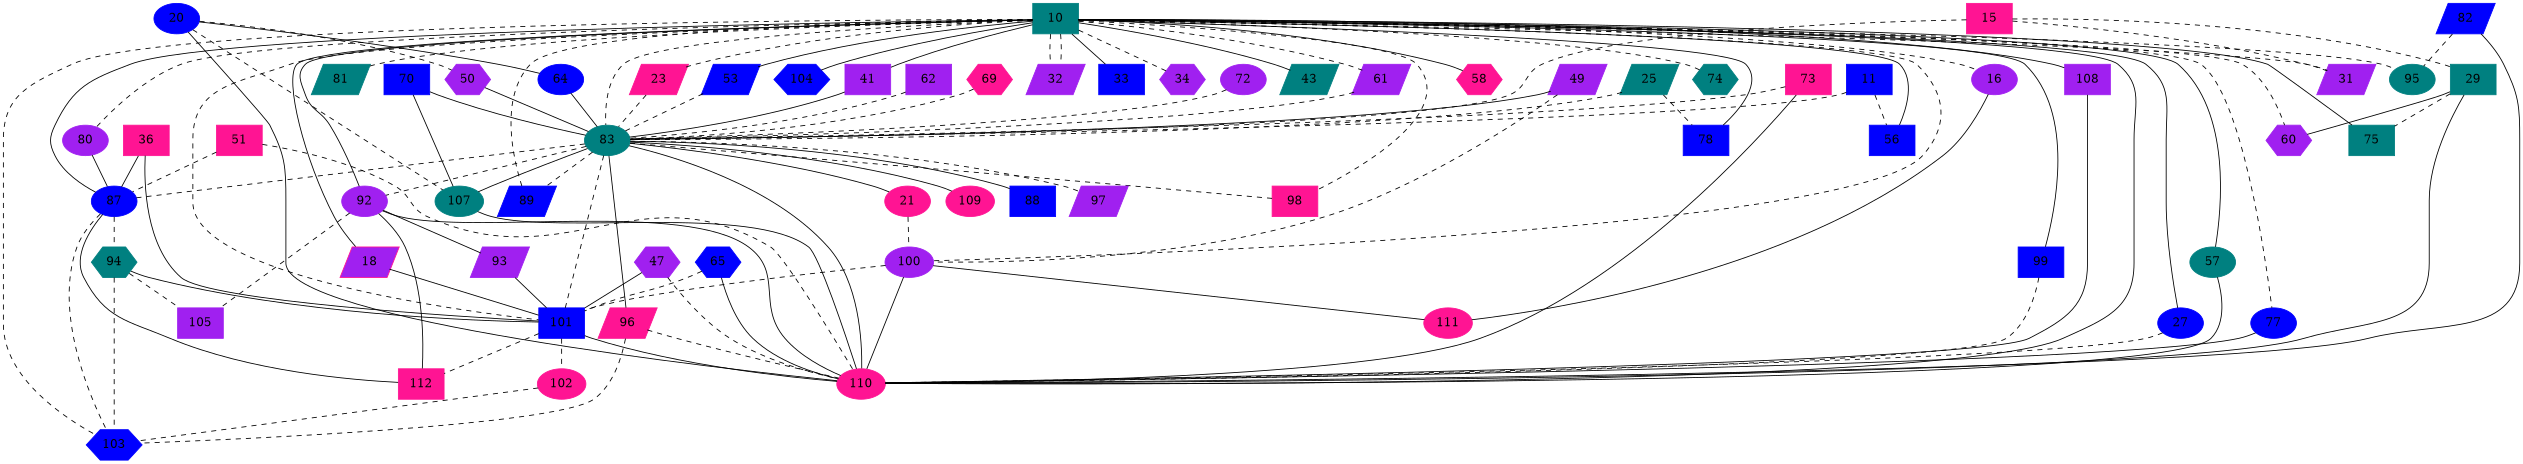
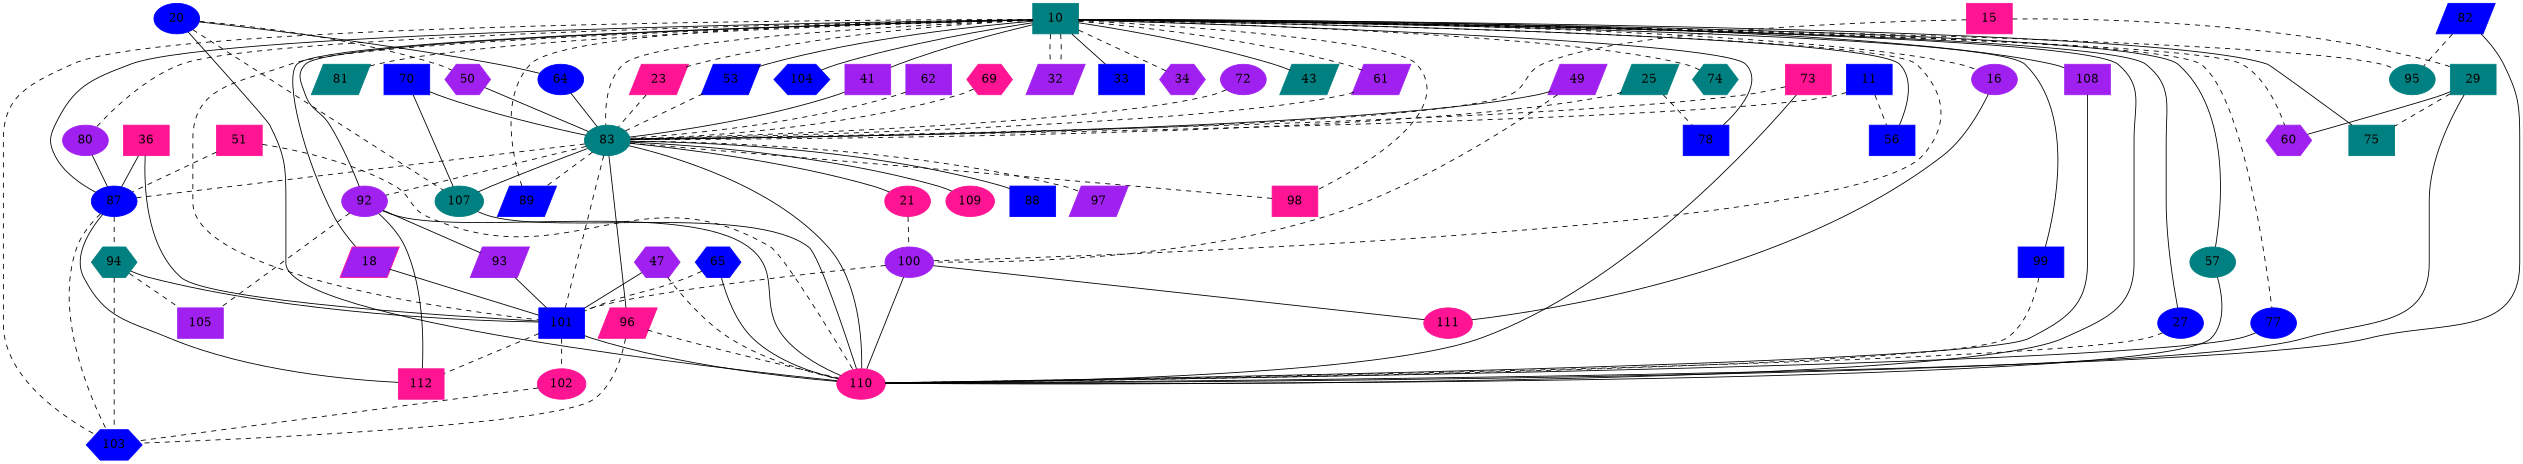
node "58": removed
node "31": removed
